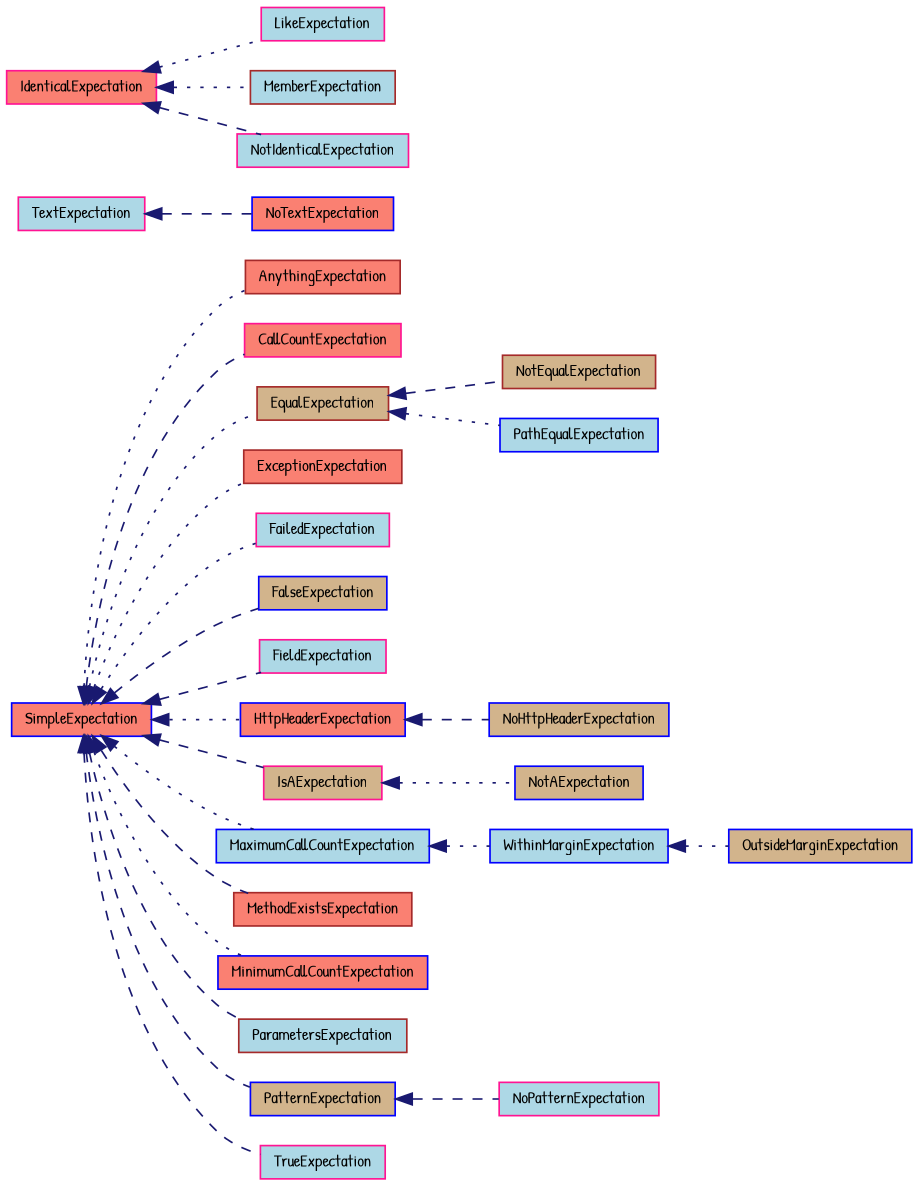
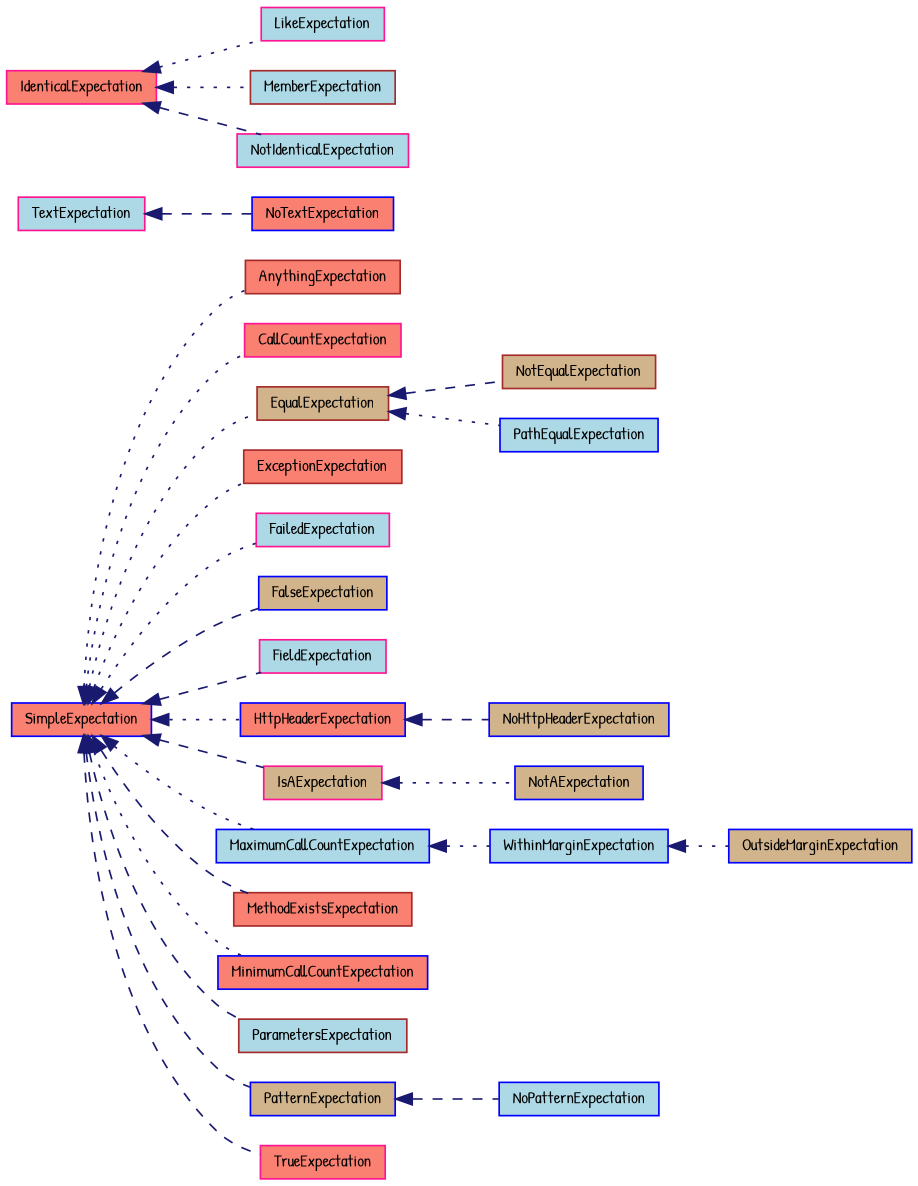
edge "CallCountExpectation" -> "SimpleExpectation": style dashed -> dotted
node "NoPatternExpectation": color deeppink -> blue
node "TrueExpectation": fillcolor lightblue -> salmon
